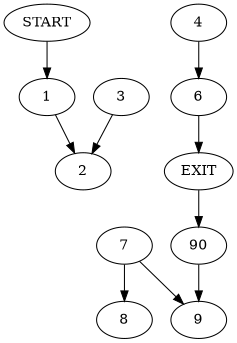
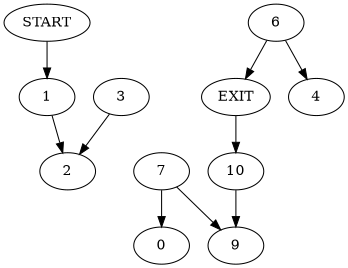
edge "4" -> "6": reversed
node "90": label "90" -> "10"
node "8": label "8" -> "0"
